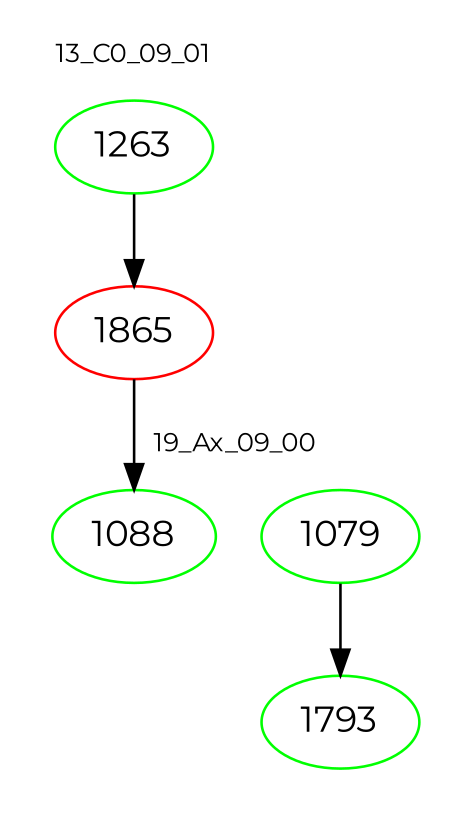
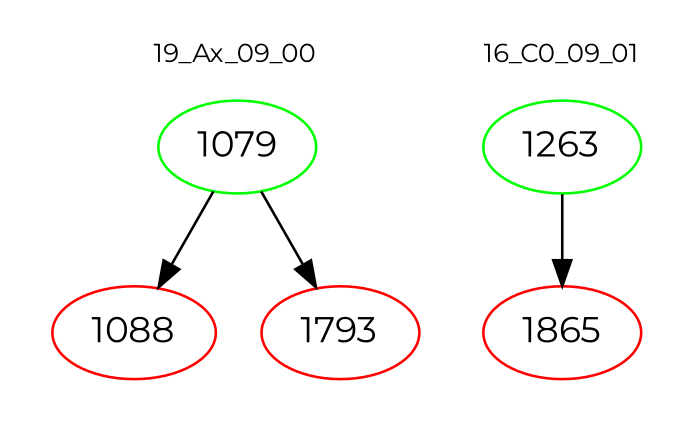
cluster "13_C0_09_01": label "13_C0_09_01" -> "16_C0_09_01"
edge "1865" -> "1088": now "1079" -> "1088"
node "1088": color green -> red
node "1793": color green -> red
